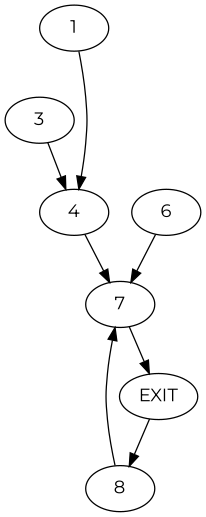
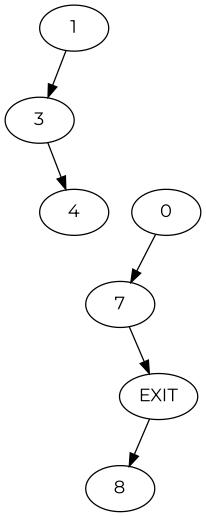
edge "1" -> "4": now "1" -> "3"
node "6": label "6" -> "0"
edge "4" -> "7": removed
edge "8" -> "7": removed
